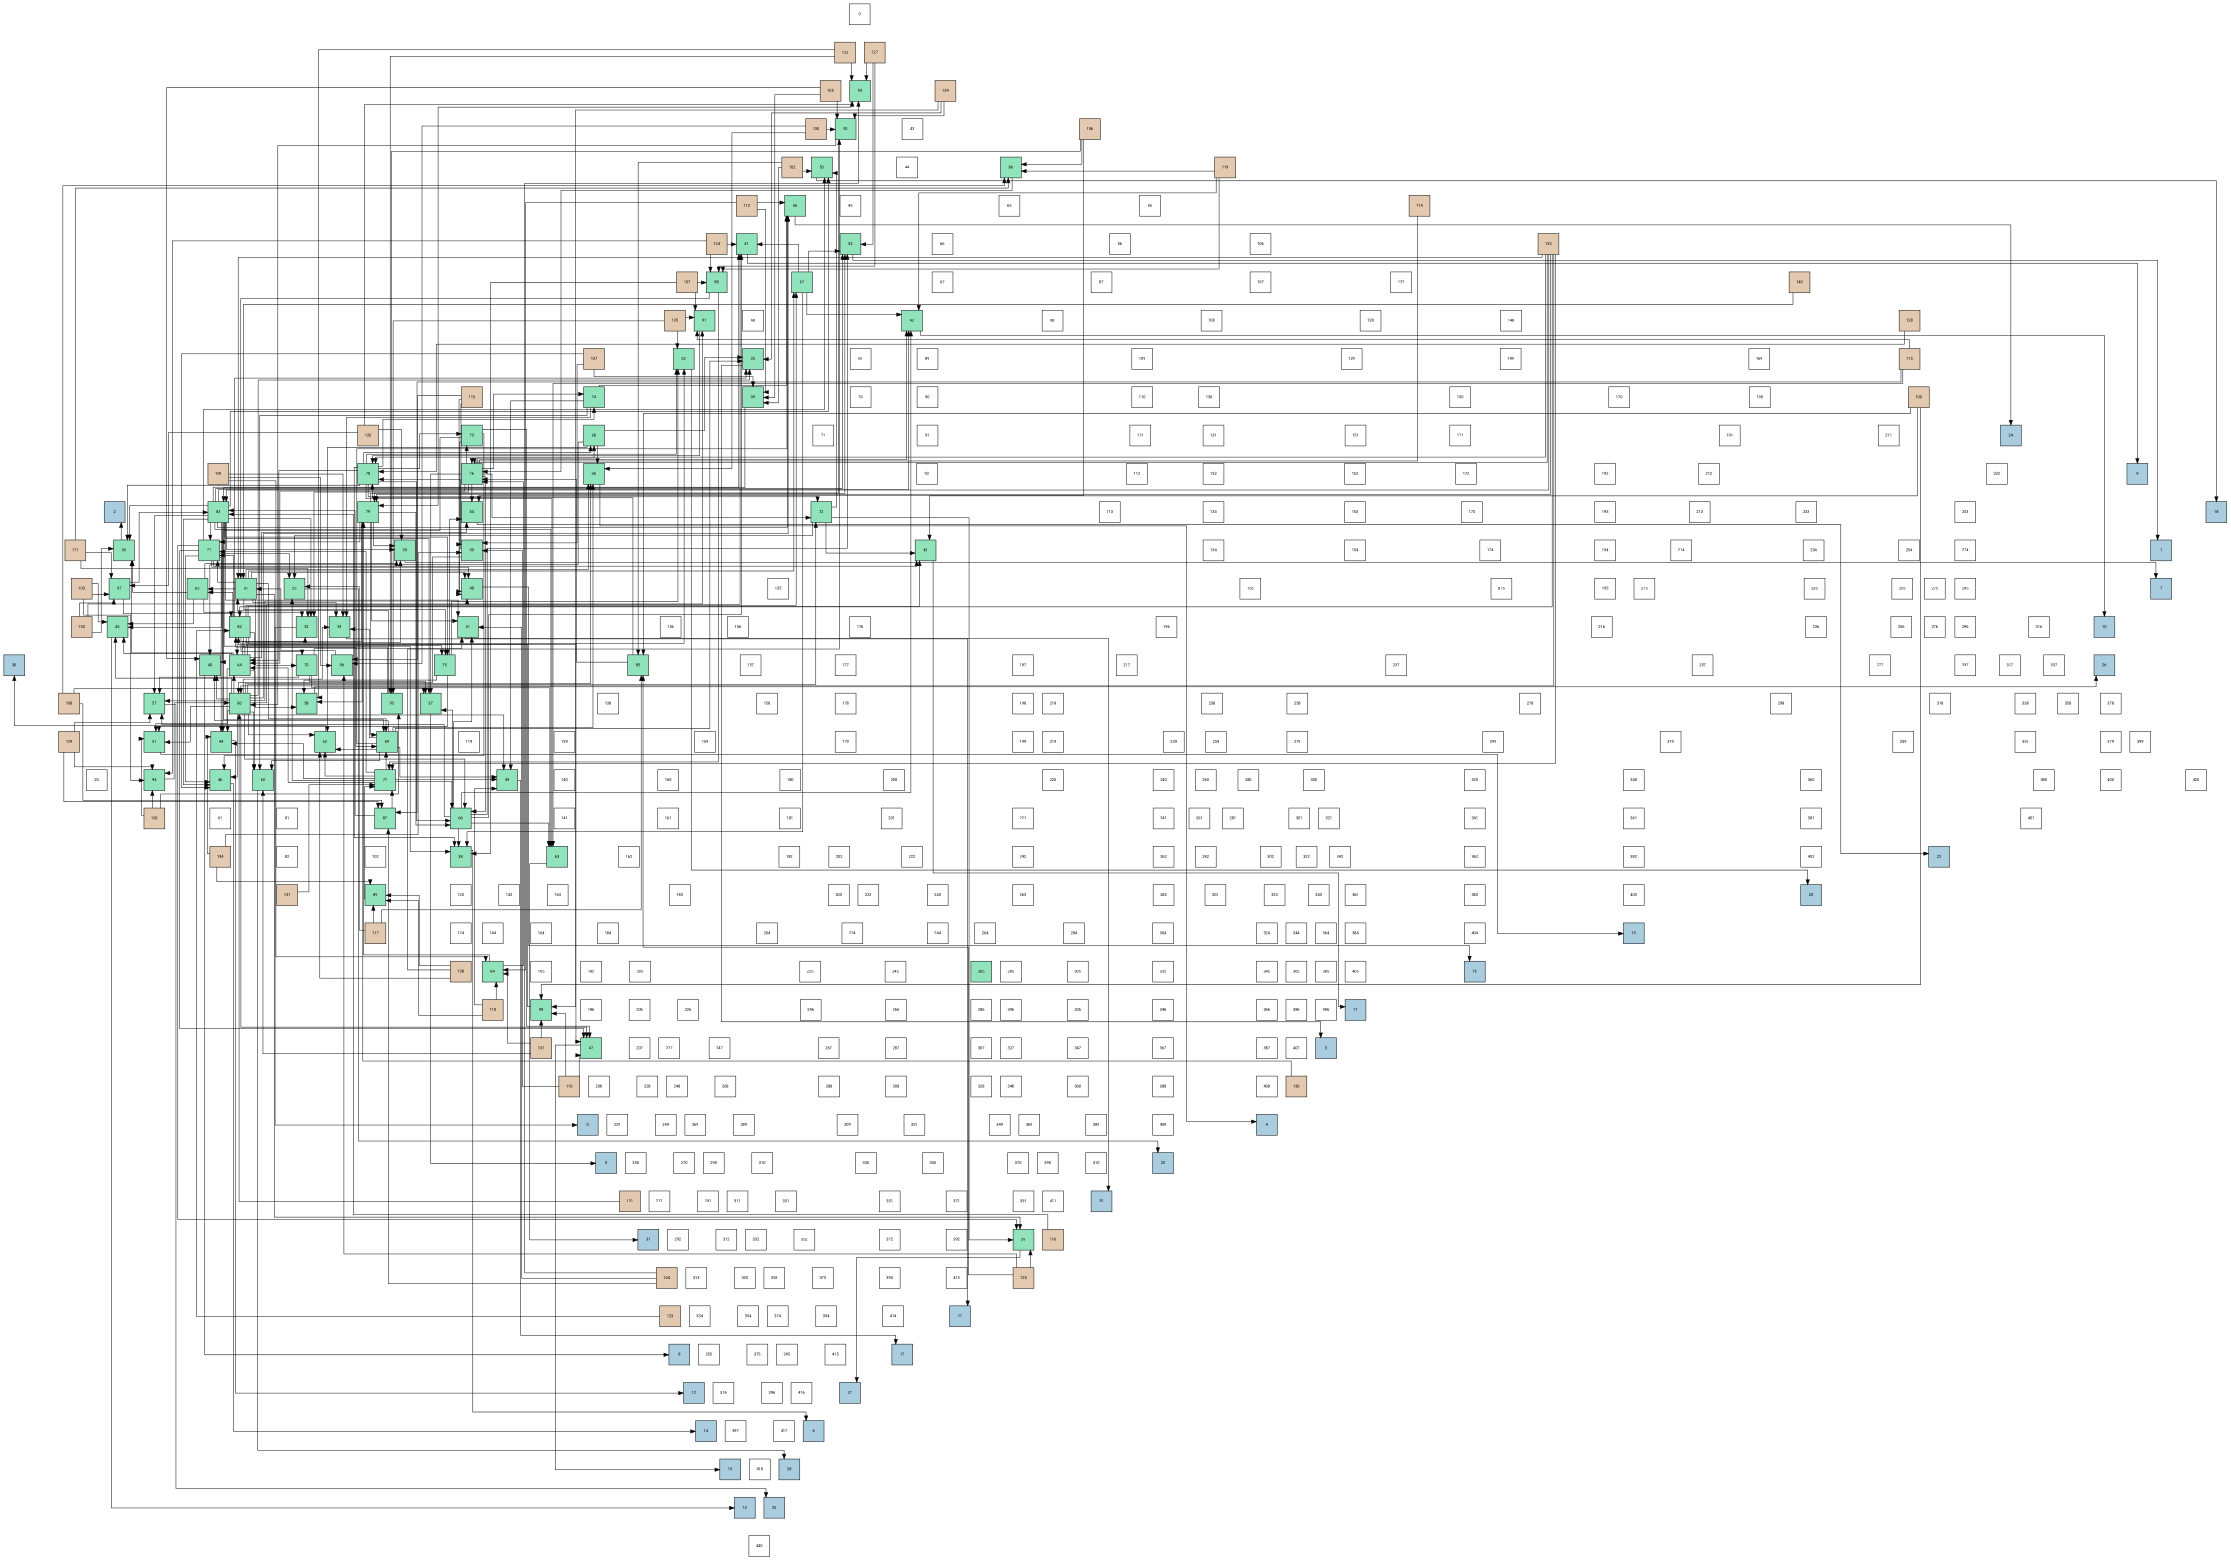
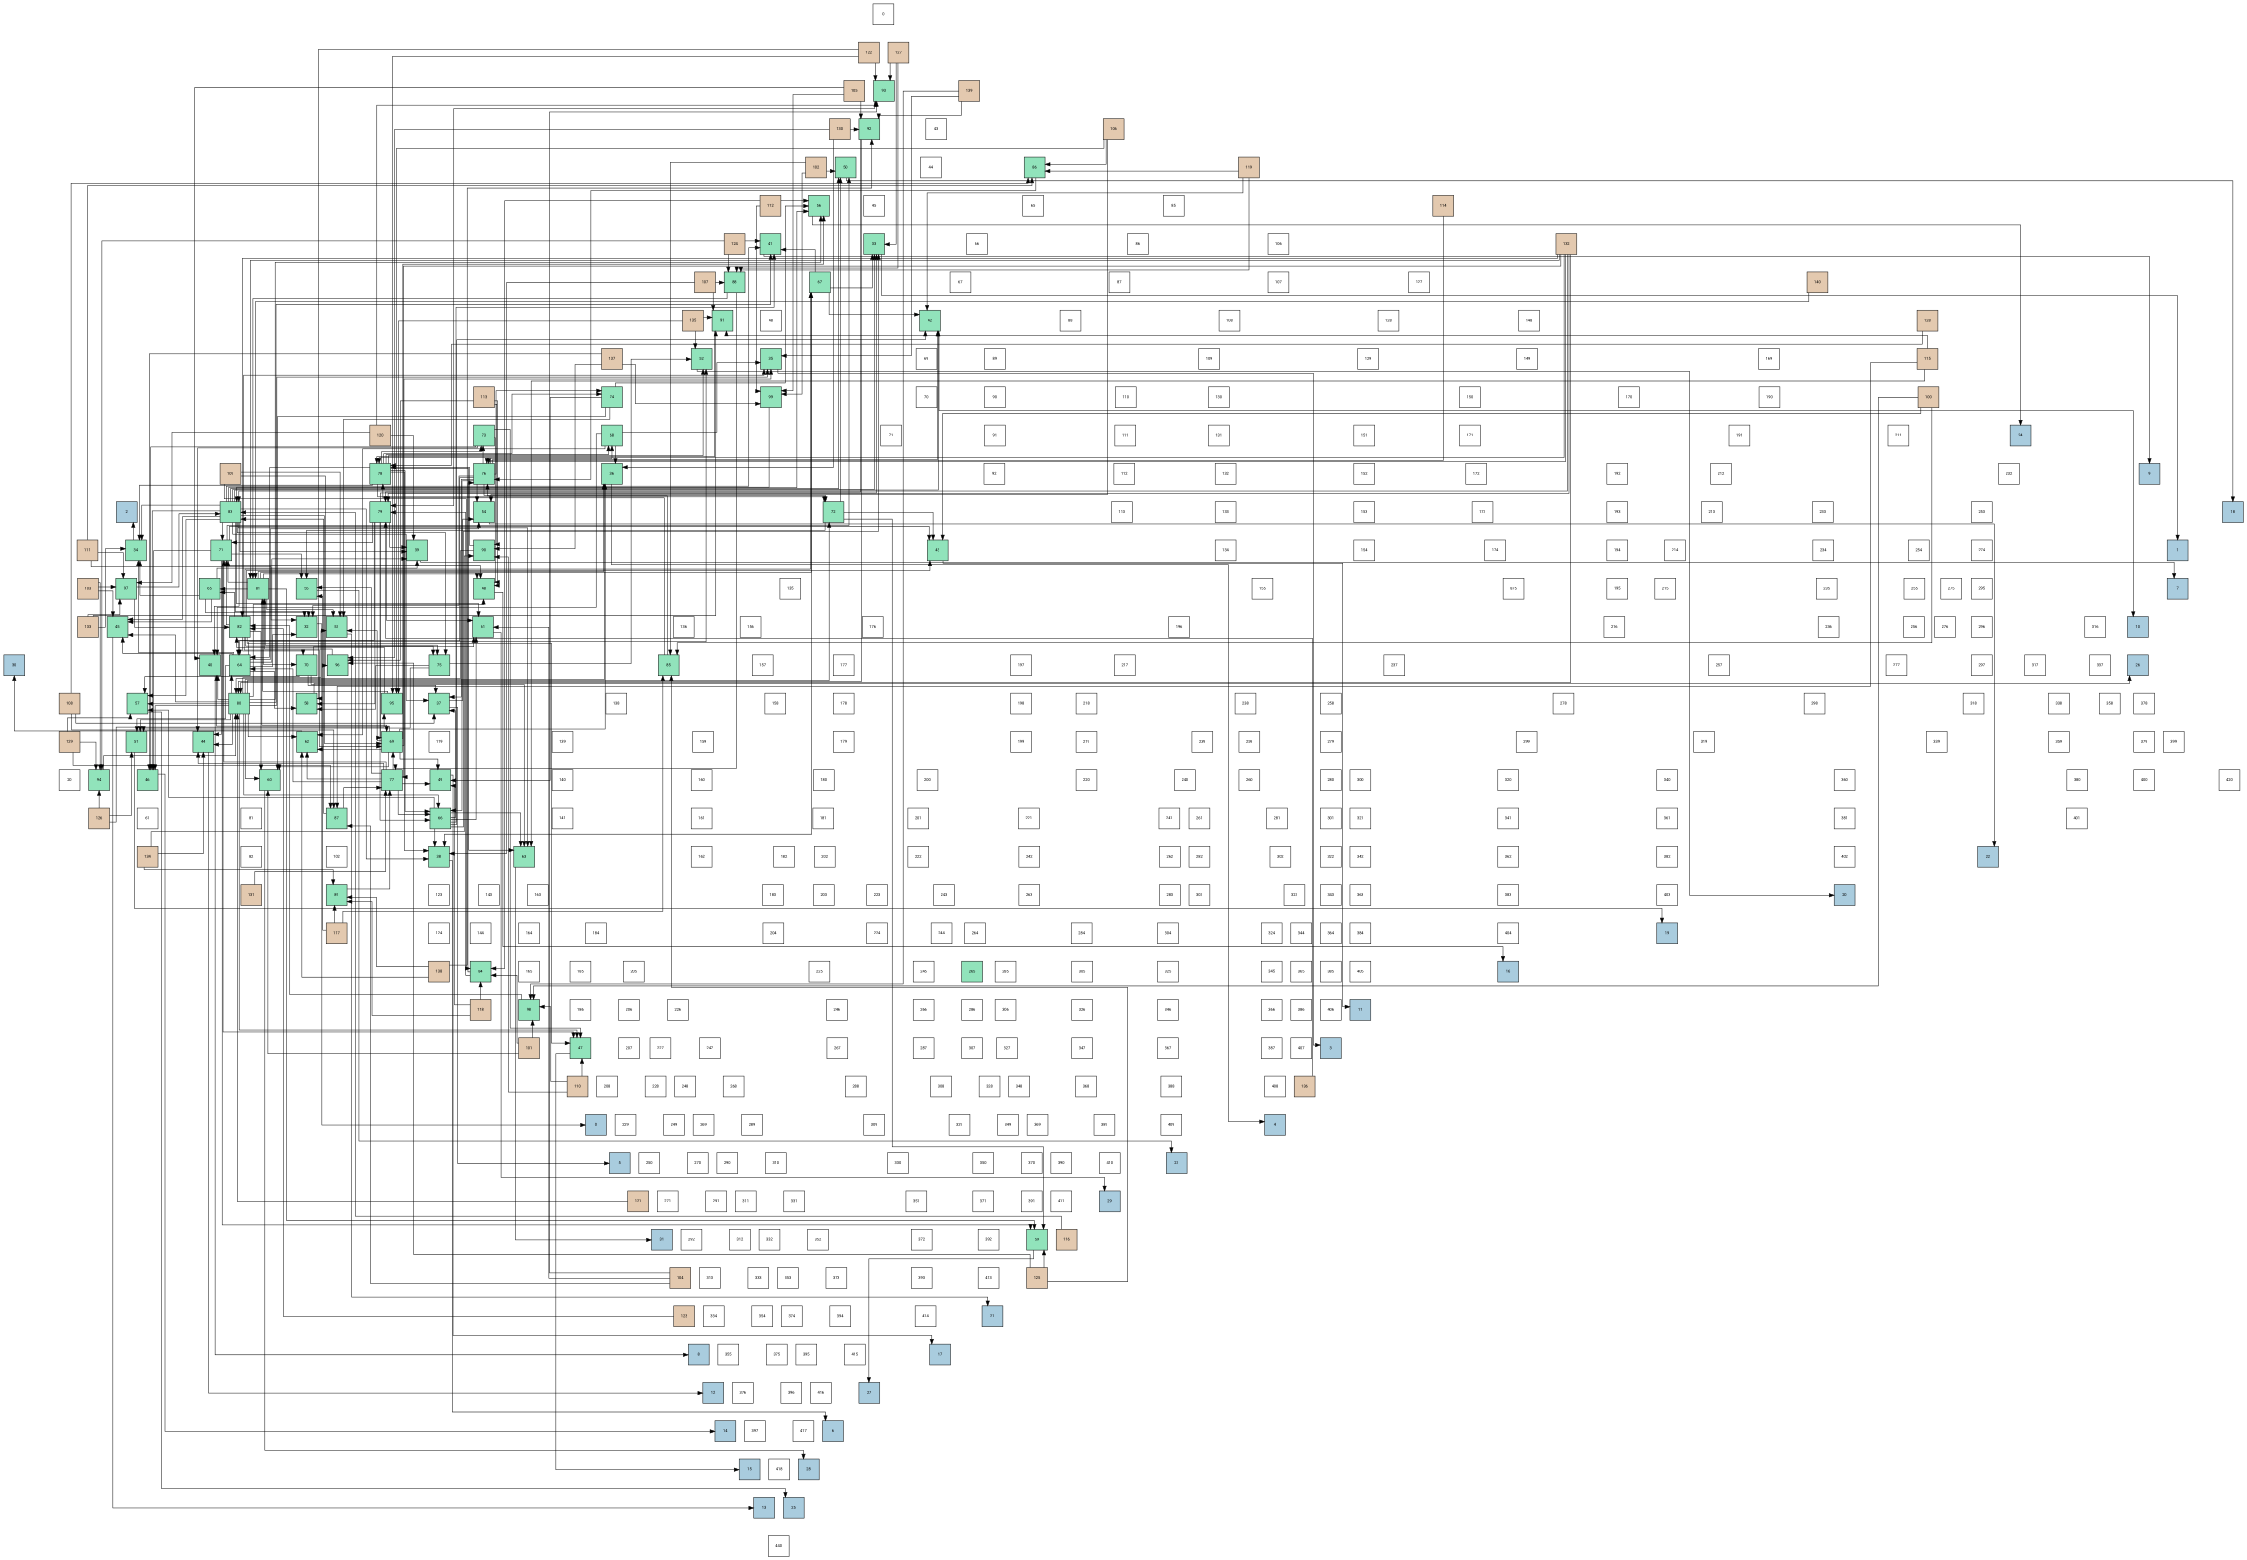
edge "75" -> "54": now "37" -> "54"
edge "80" -> "49": removed
